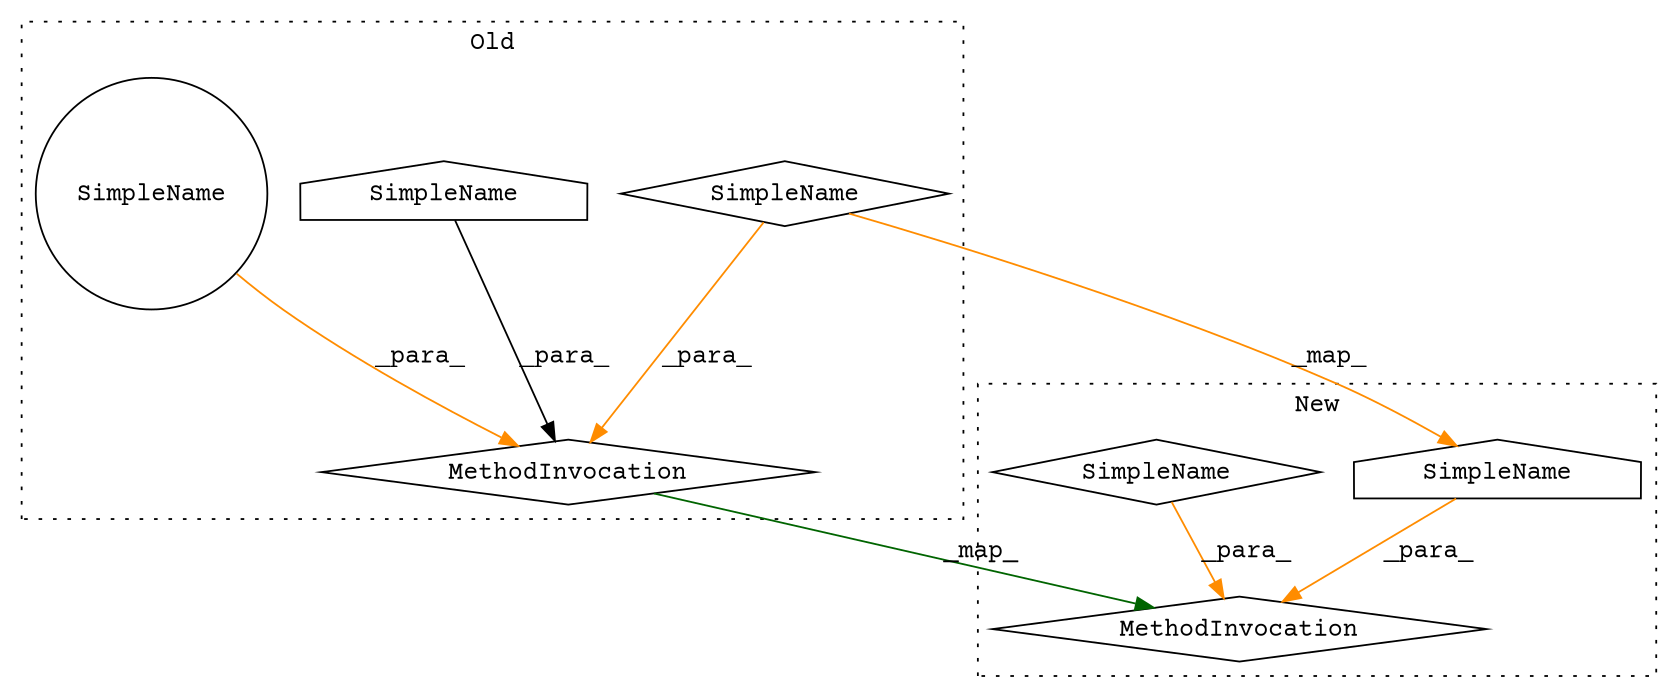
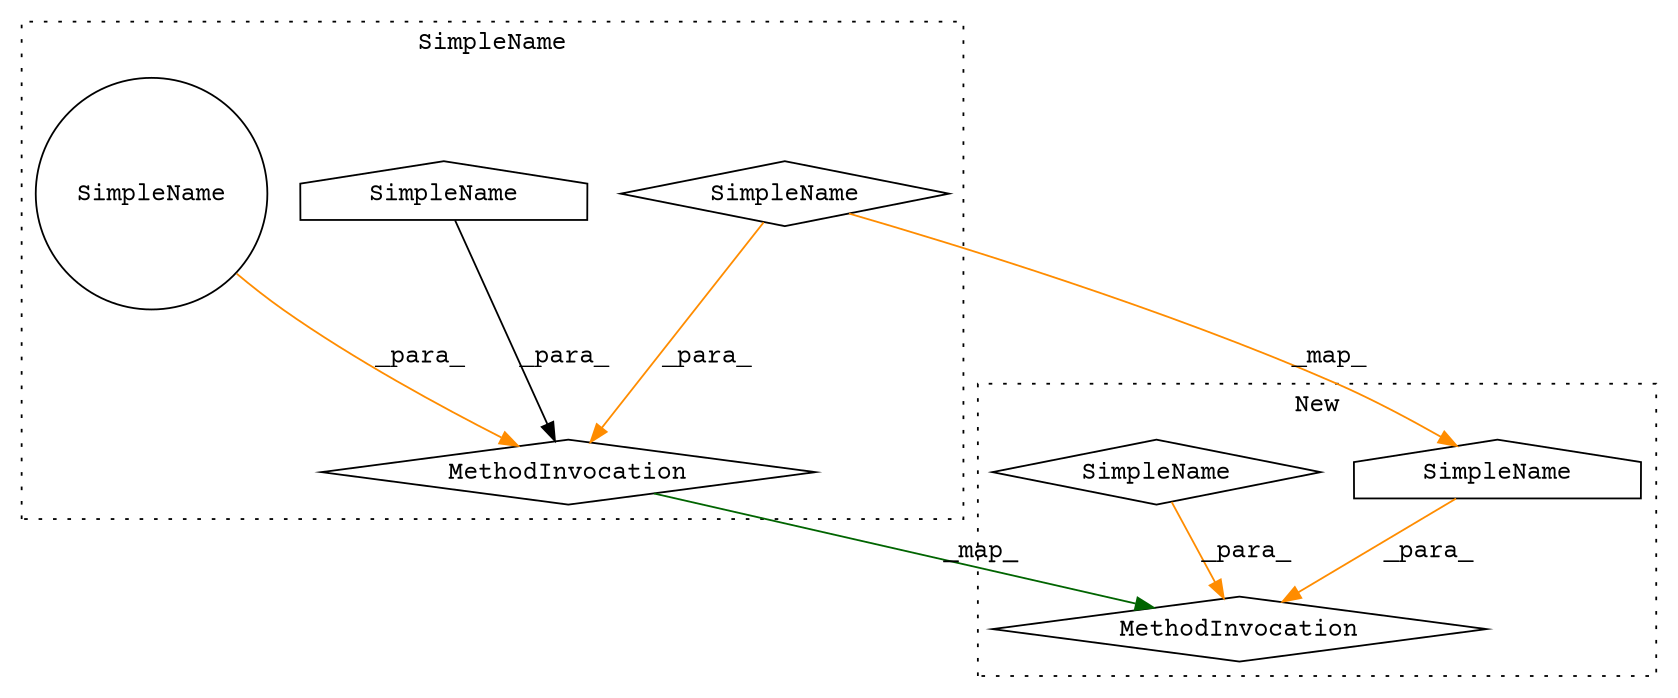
cluster "Old": label "Old" -> "SimpleName"
